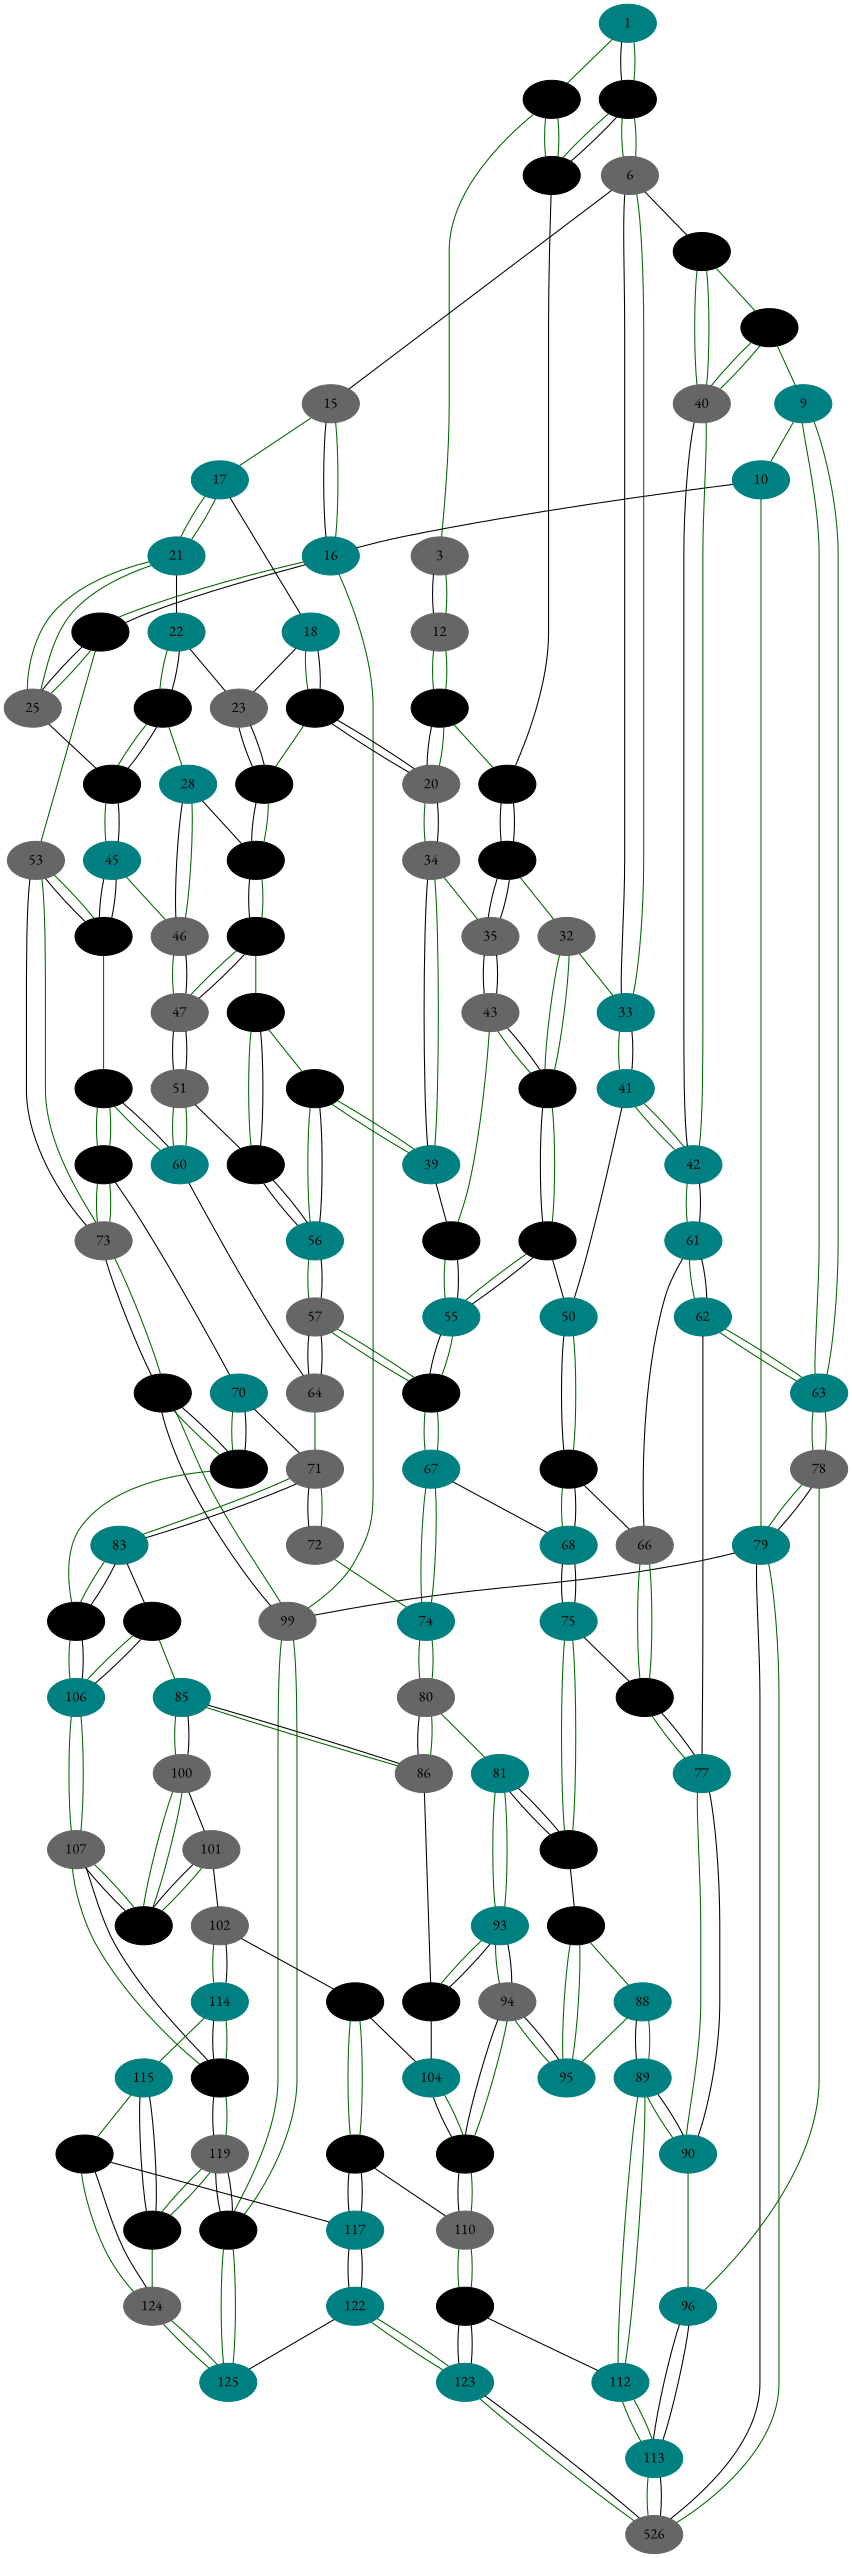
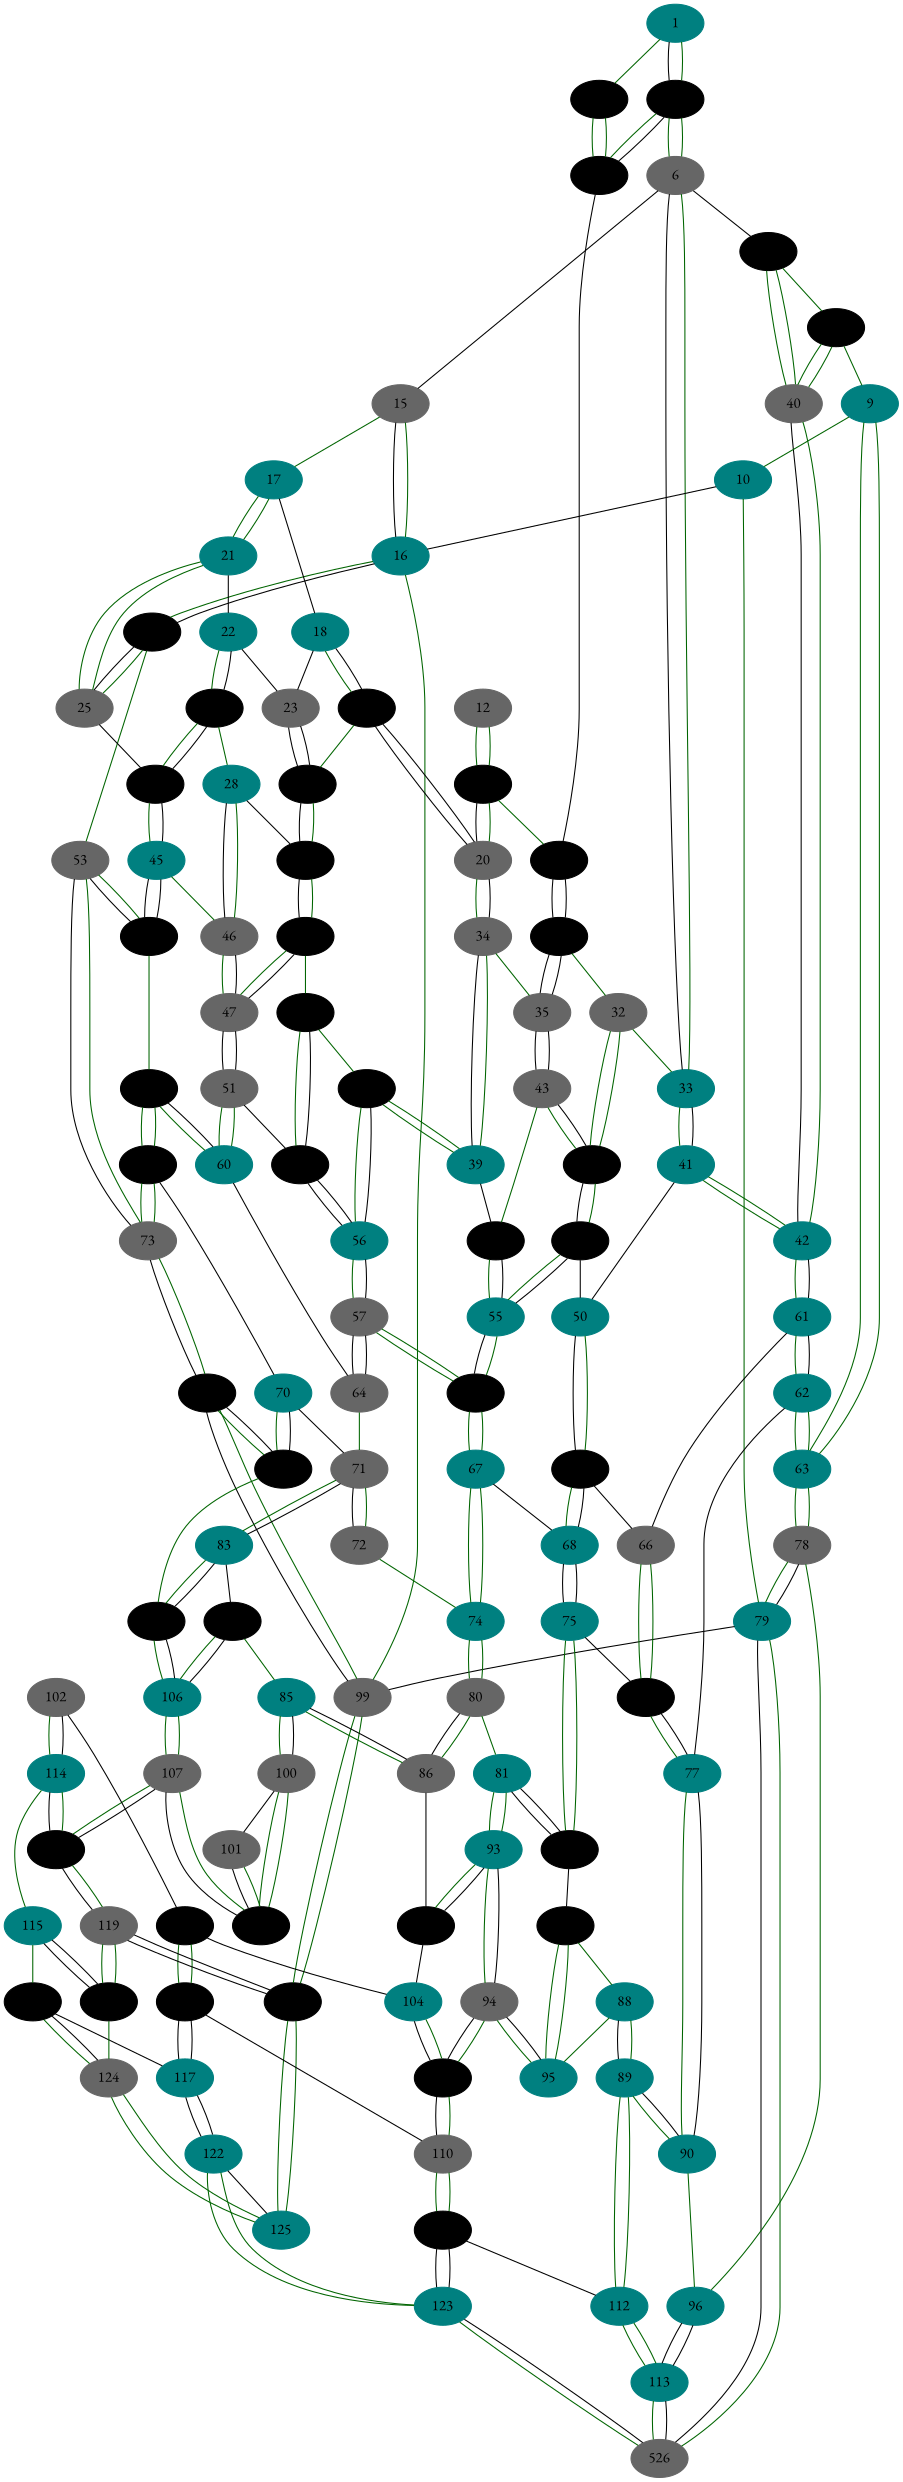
node "3": removed
edge "101" -- "102": removed
